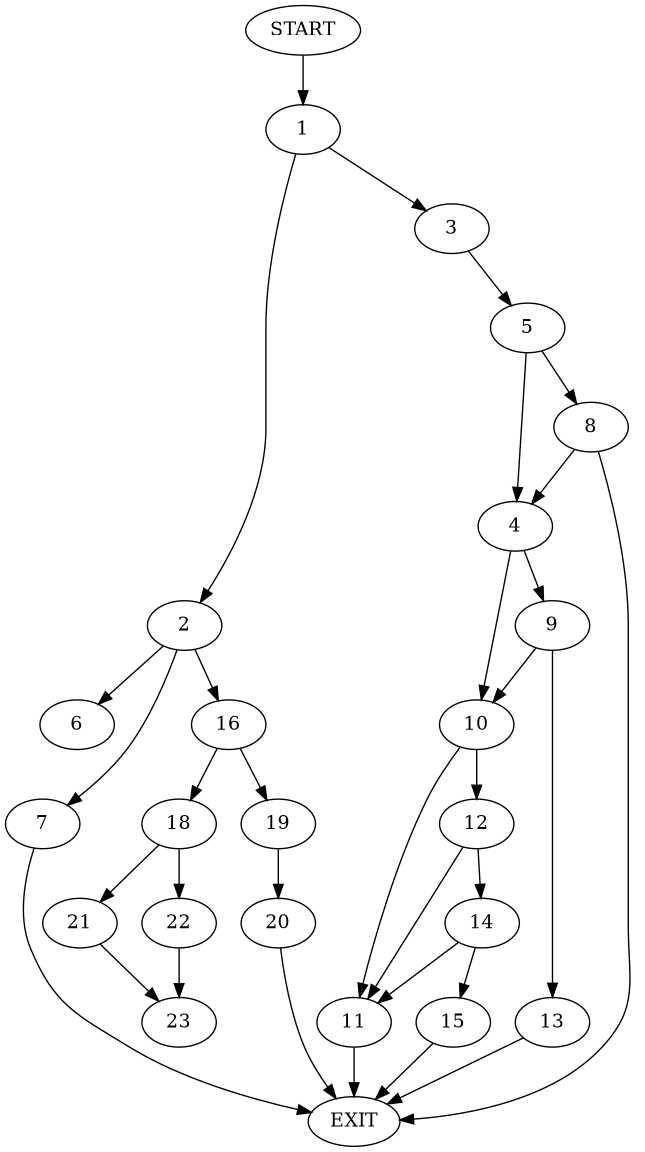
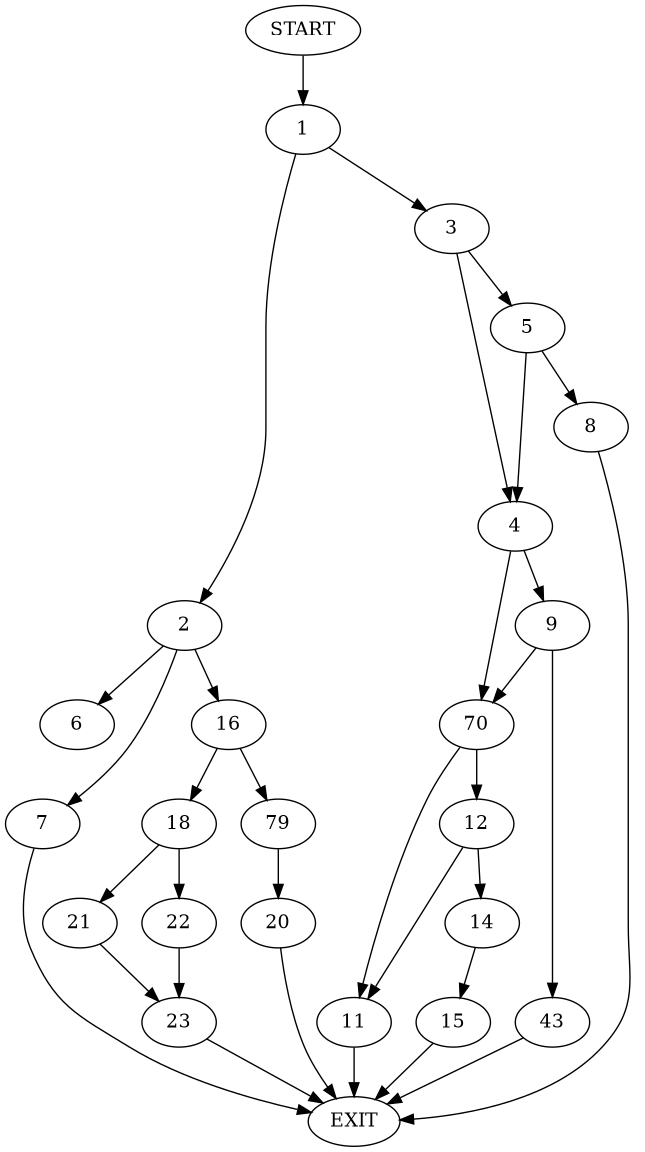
edge "8" -> "4": now "3" -> "4"
node "10": label "10" -> "70"
node "19": label "19" -> "79"
edge "14" -> "11": removed
node "13": label "13" -> "43"
edge "23" -> "EXIT": added
